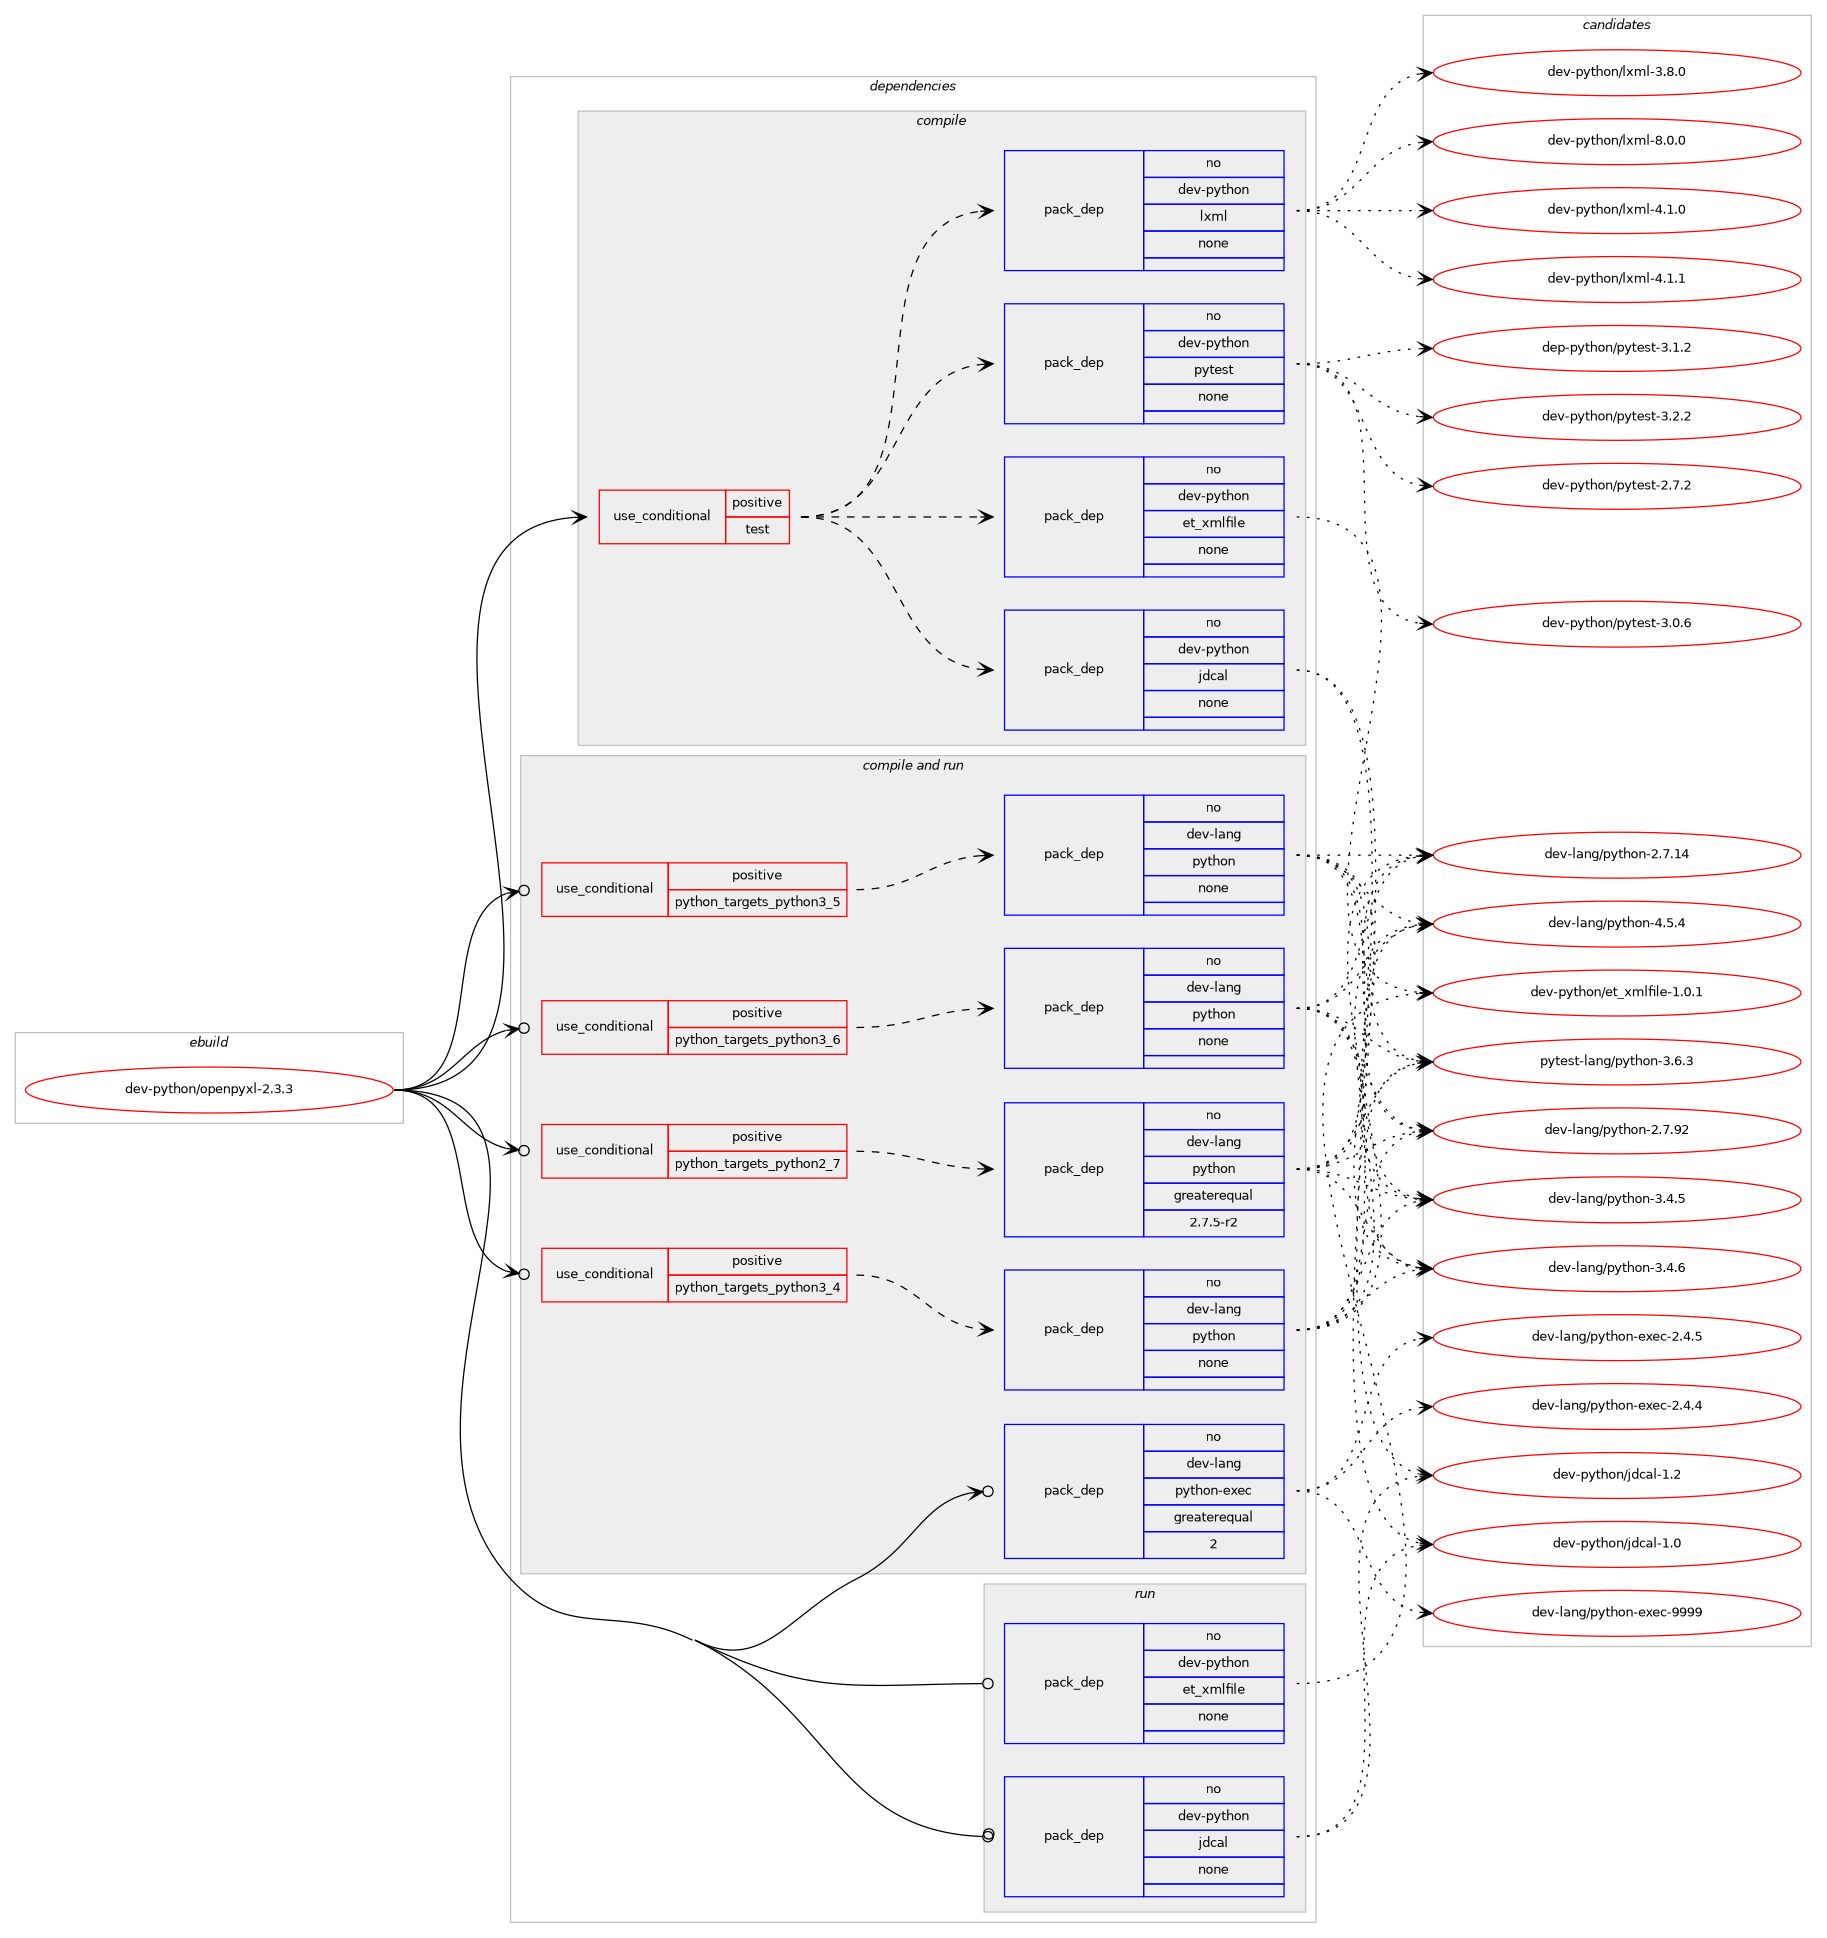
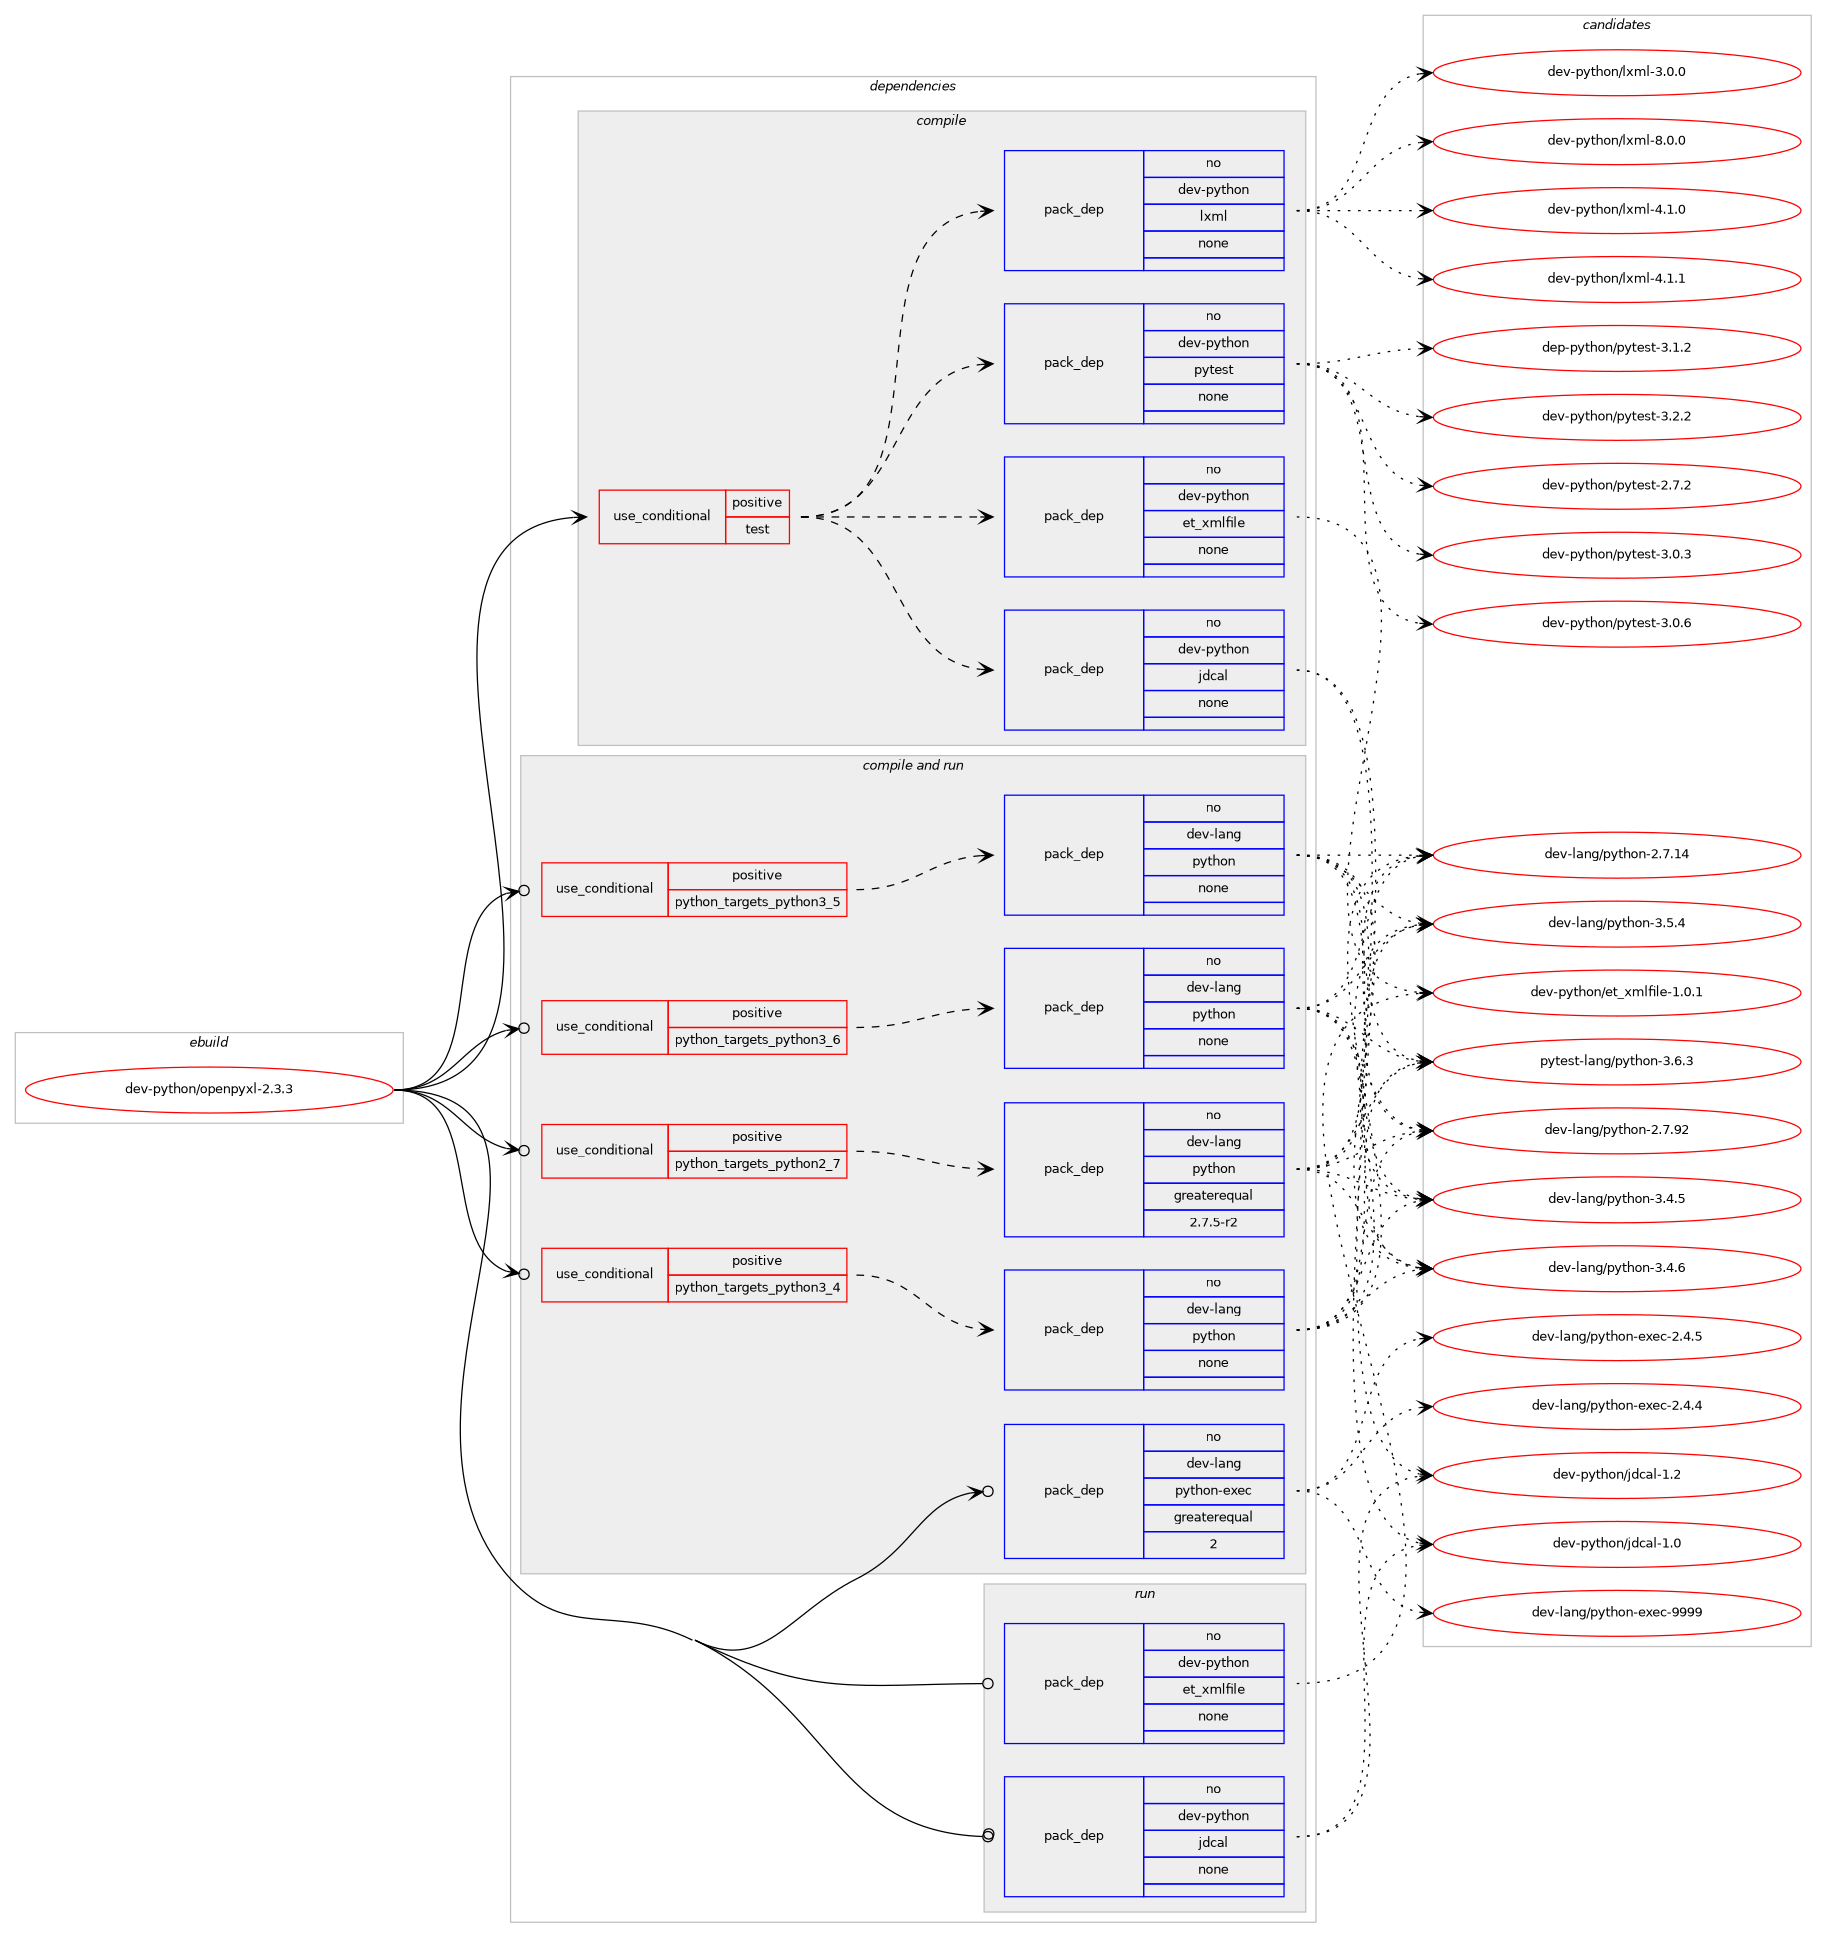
node "dev-python/lxml-3.8.0": label "dev-python/lxml-3.8.0" -> "dev-python/lxml-3.0.0"
node "dev-python/pytest-3.0.3": added
node "dev-lang/python-4.5.4": label "dev-lang/python-4.5.4" -> "dev-lang/python-3.5.4"
